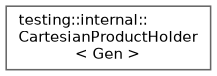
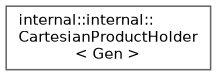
node "testing::internal:: CartesianProductHolder < Gen >": label "testing::internal:: CartesianProductHolder < Gen >" -> "internal::internal:: CartesianProductHolder < Gen >"
